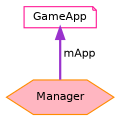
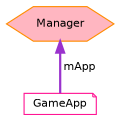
edge "Manager" -> "GameApp": reversed
